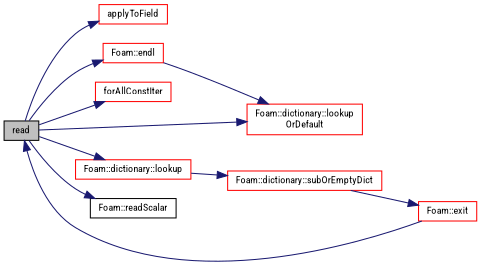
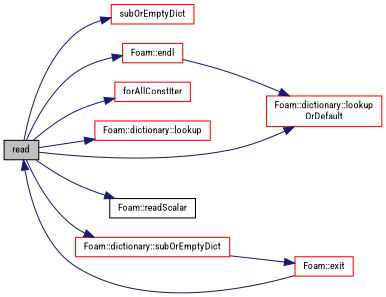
node "applyToField": label "applyToField" -> "subOrEmptyDict"
edge "Foam::dictionary::lookup" -> "Foam::dictionary::subOrEmptyDict": now "read" -> "Foam::dictionary::subOrEmptyDict"
